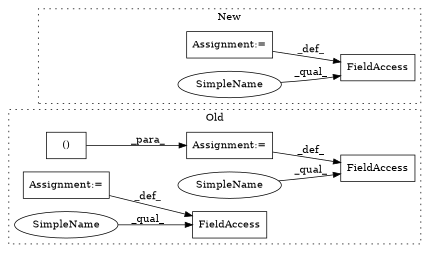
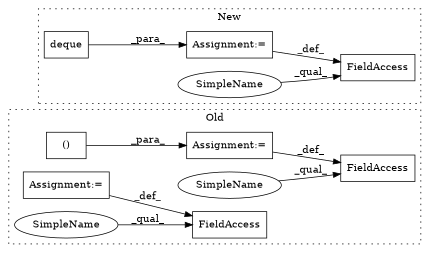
node "deque": added
